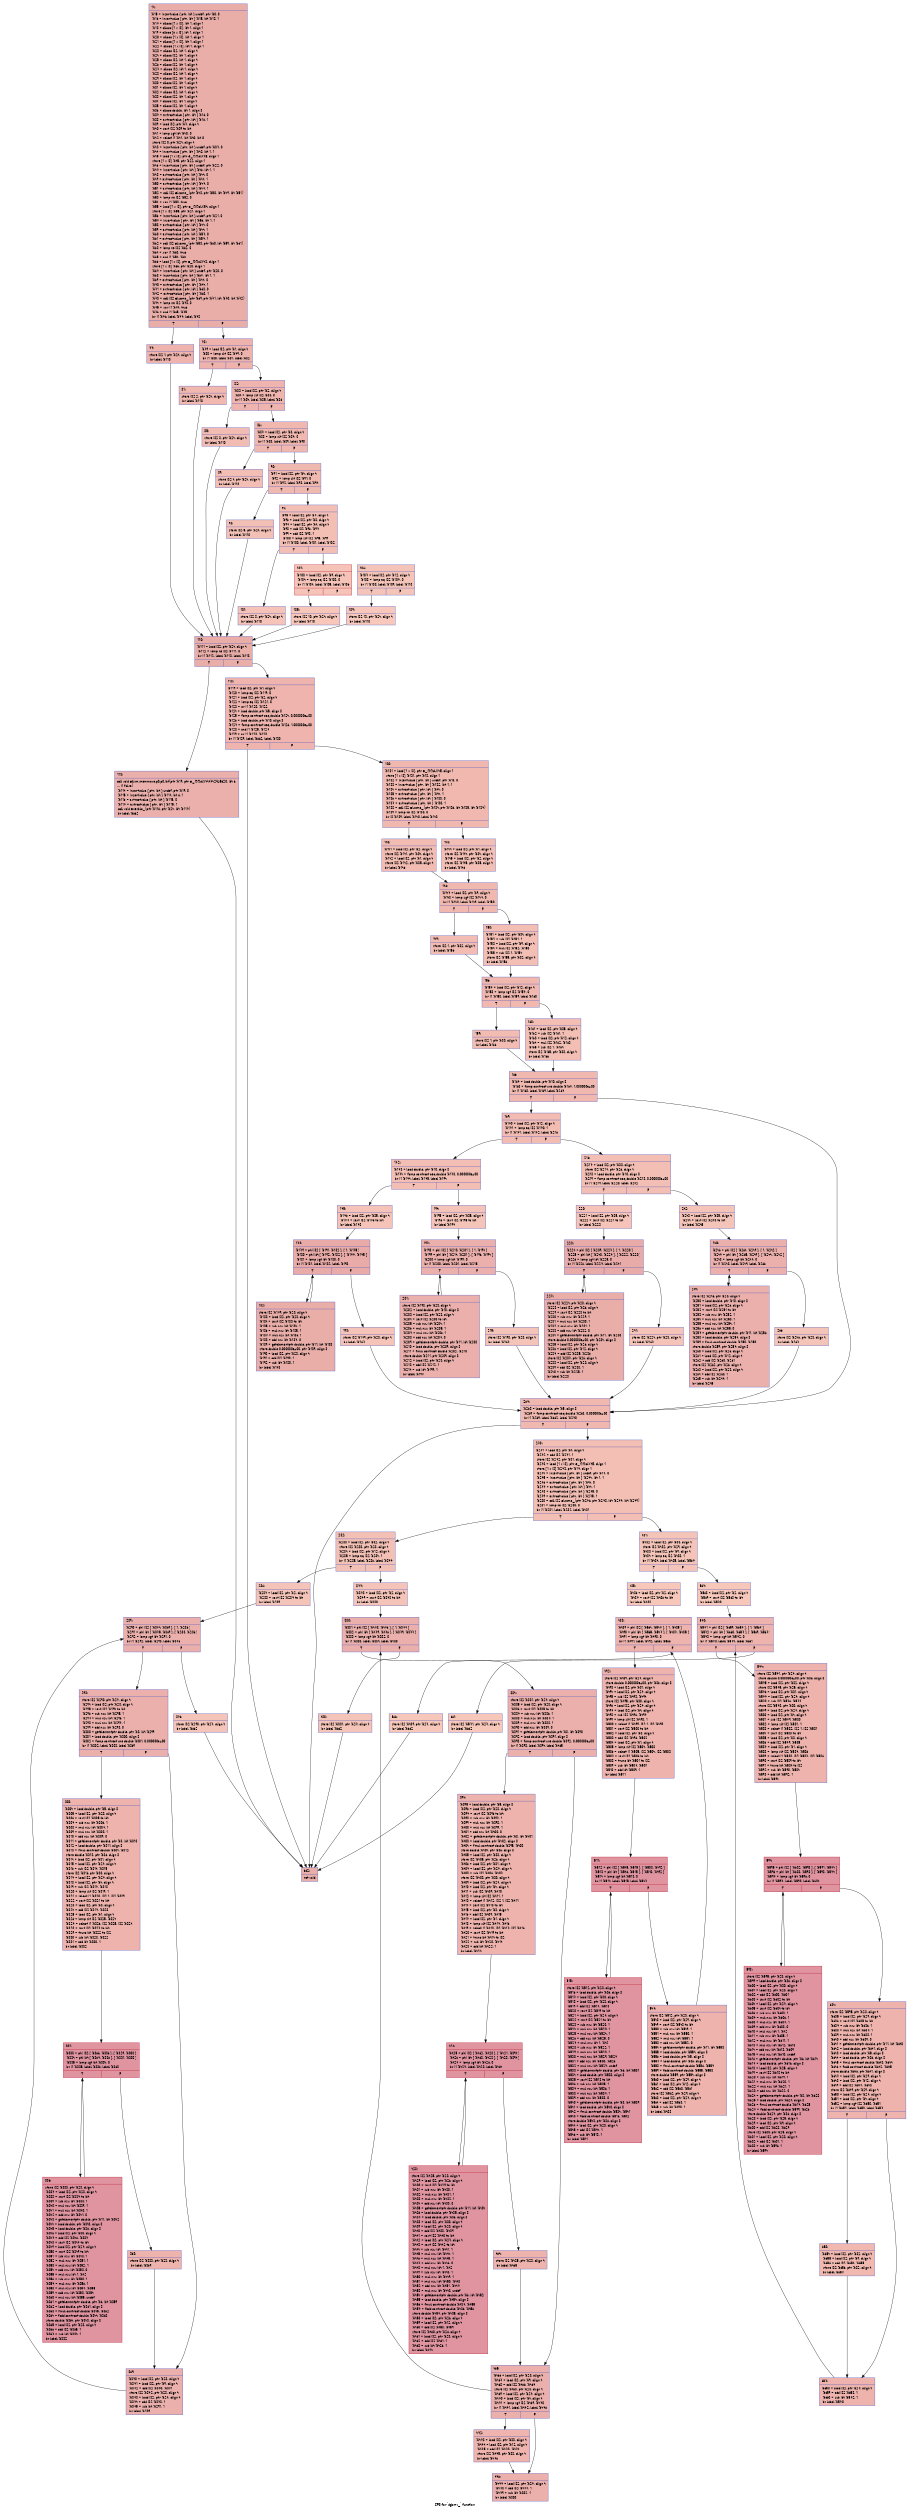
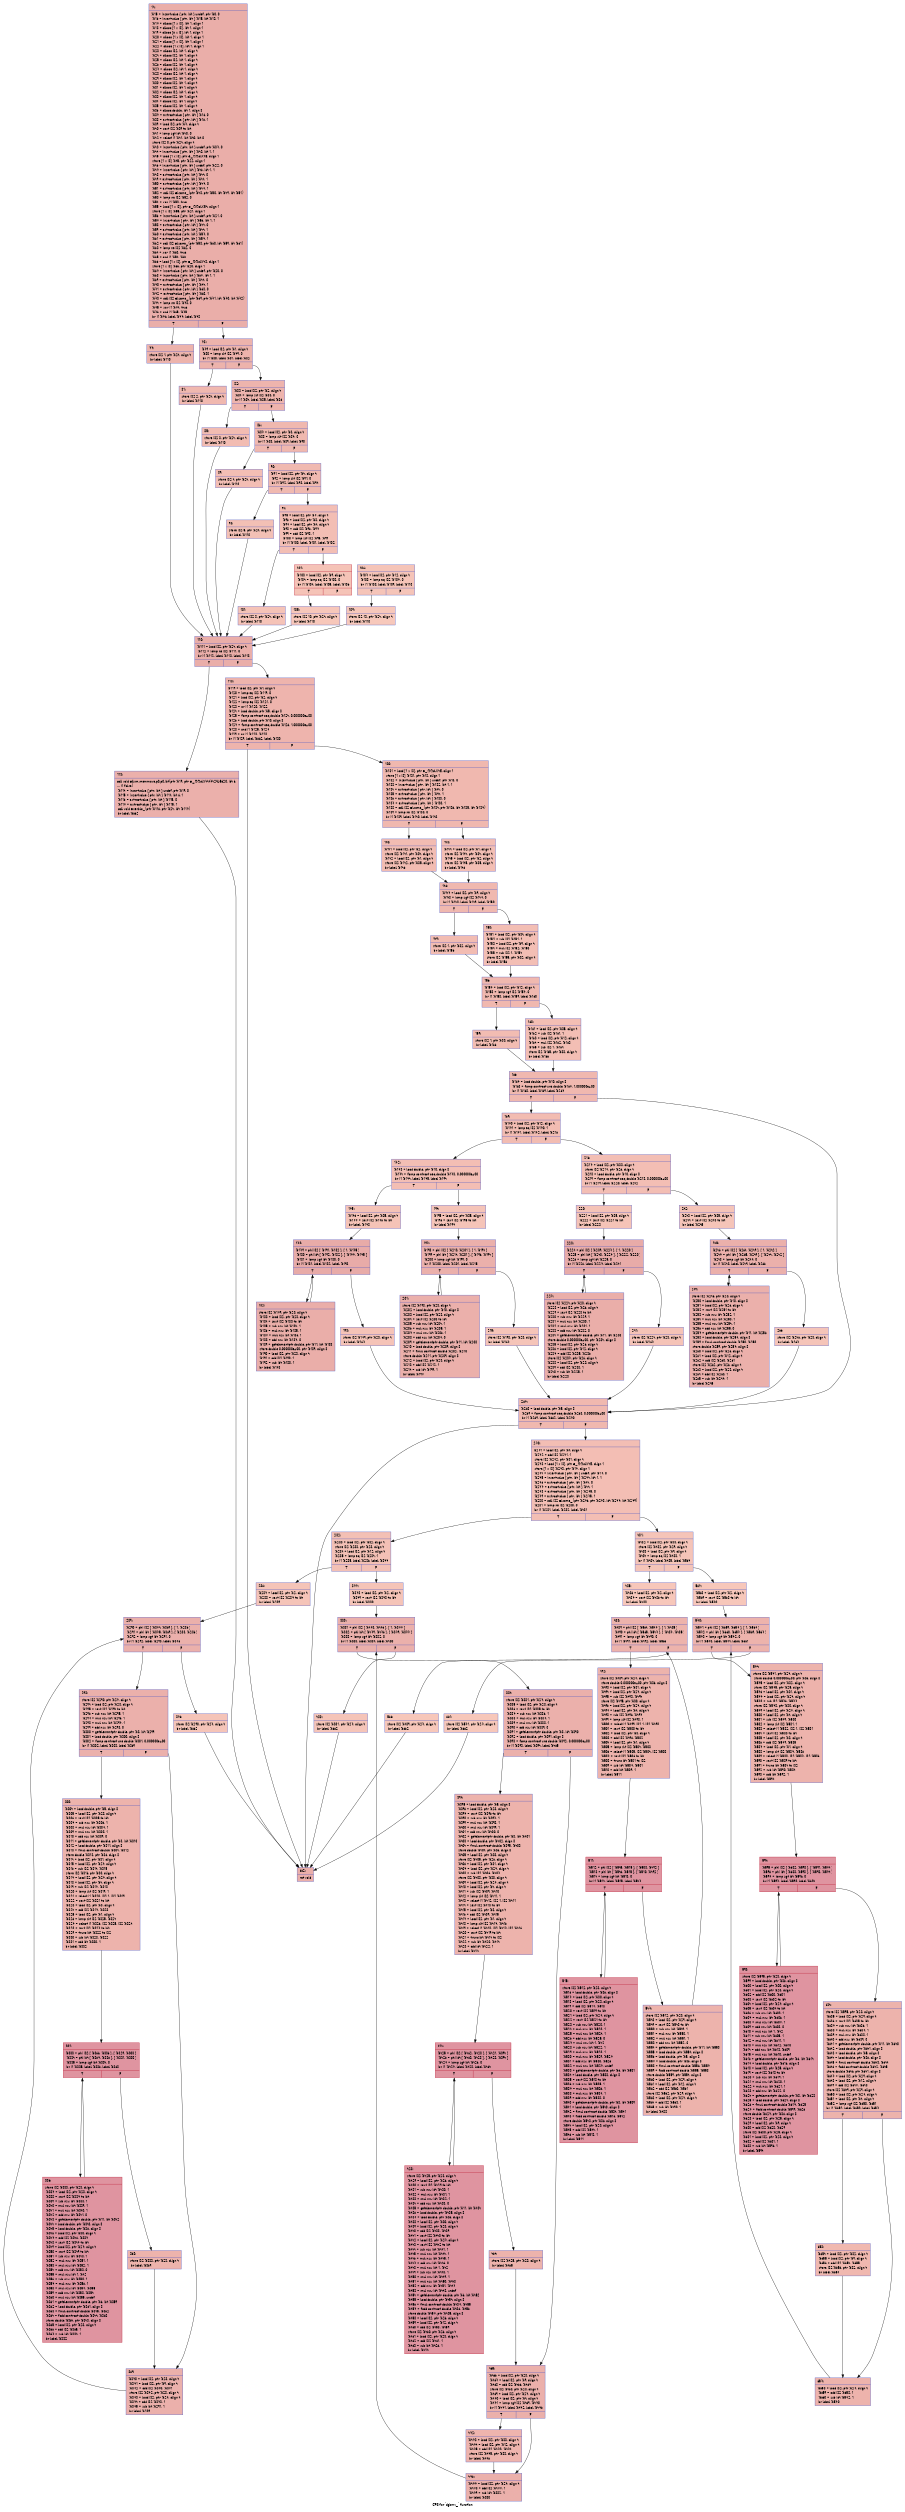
node "130:": text "br i8 %139, label %140, label %143" -> "br i1 %139, label %140, label %143"
edge "465:" -> "380:": now "476:" -> "380:"
